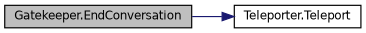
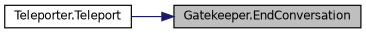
edge "Gatekeeper.EndConversation" -> "Teleporter.Teleport": reversed
